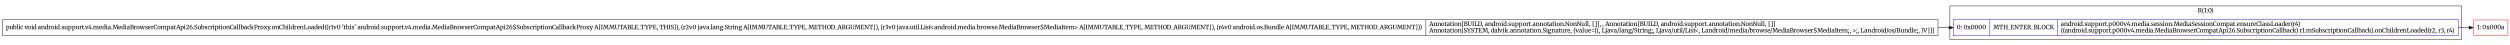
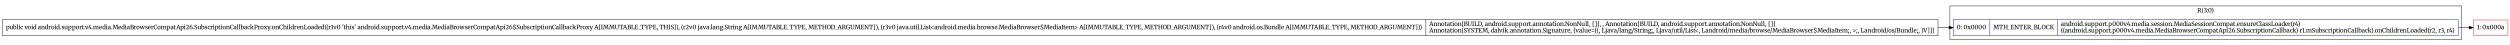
cluster "R(1:0)": label "R(1:0)" -> "R(3:0)"
